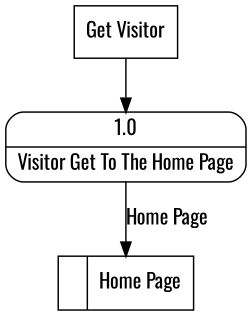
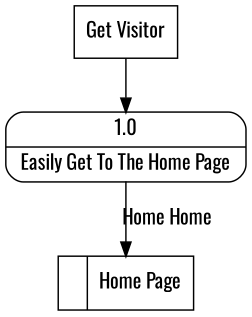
node "1.0": text "Visitor Get To The Home Page" -> "Easily Get To The Home Page"
edge "1.0" -> "Home Page": label "Home Page" -> "Home Home"
